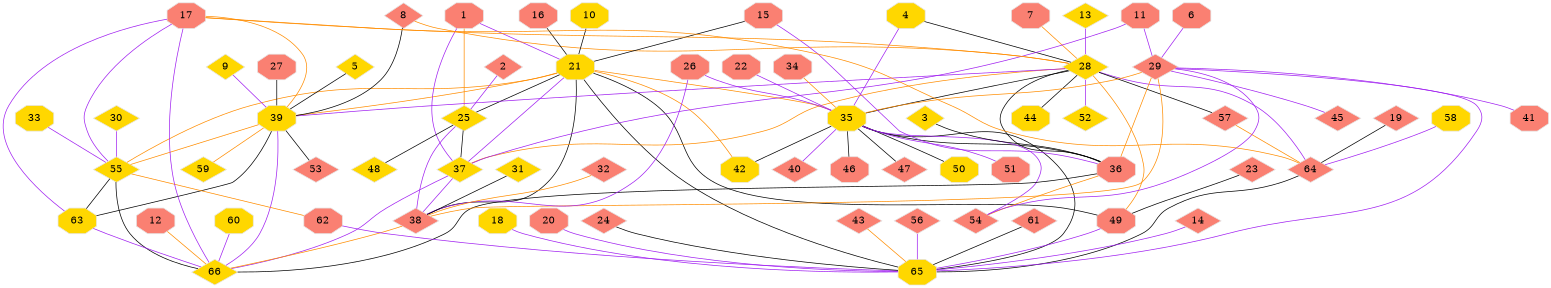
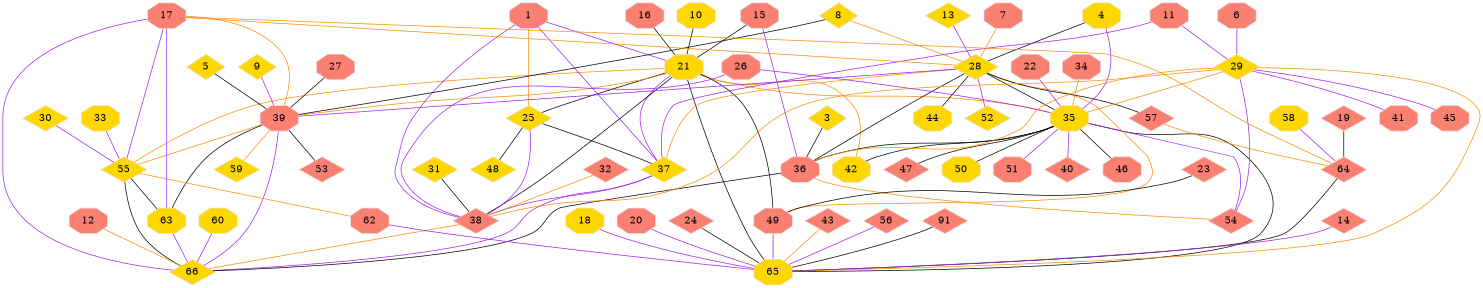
node "8": fillcolor salmon -> gold
node "2": removed
node "29": fillcolor salmon -> gold
edge "28" -- "64": removed
node "39": fillcolor gold -> salmon
edge "1" -- "38": added
node "45": shape diamond -> octagon
edge "29" -- "65": color purple -> darkorange
node "61": label "61" -> "91"
